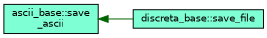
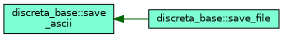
node "ascii_base::save _ascii": label "ascii_base::save _ascii" -> "discreta_base::save _ascii"
